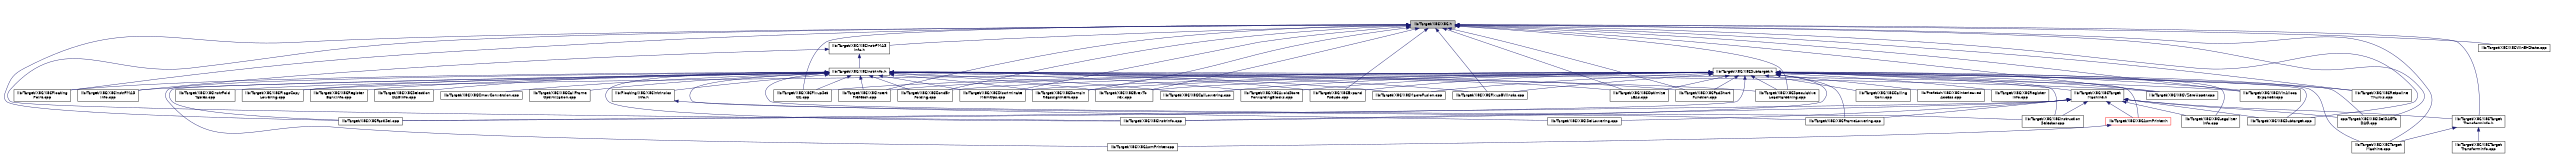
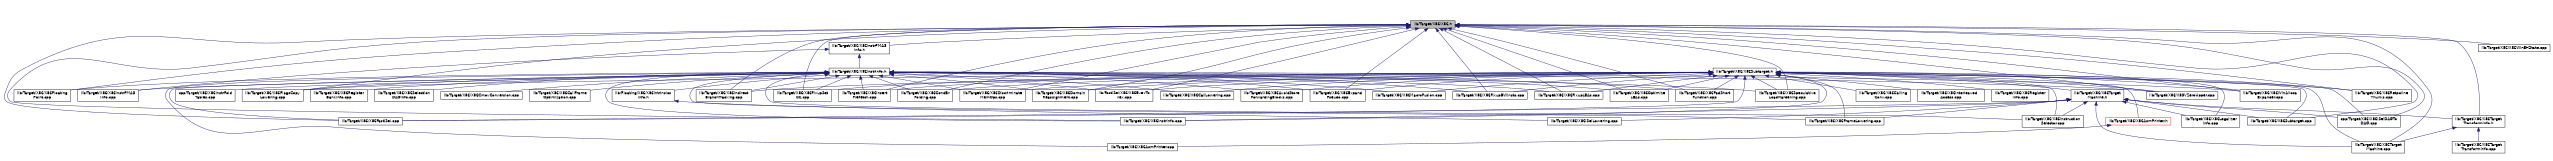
edge "lib/Target/X86/X86FlagsCopy Lowering.cpp" -> "lib/Target/X86/X86.h": added
node "lib/Target/X86/X86InstrFold Tables.cpp": label "lib/Target/X86/X86InstrFold Tables.cpp" -> "cpp/Target/X86/X86InstrFold Tables.cpp"
node "lib/Target/X86/X86Indirect BranchTracking.cpp": added
node "lib/Target/X86/X86EvexTo Vex.cpp": label "lib/Target/X86/X86EvexTo Vex.cpp" -> "lib/FastISel/X86/X86EvexTo Vex.cpp"
node "lib/Target/X86/X86FixupLEAs.cpp": added
node "lib/Prefetch/X86/X86Interleaved Access.cpp": label "lib/Prefetch/X86/X86Interleaved Access.cpp" -> "lib/Target/X86/X86Interleaved Access.cpp"
node "lib/Target/X86/X86VZeroUpper.cpp": label "lib/Target/X86/X86VZeroUpper.cpp" -> "lib/Target/X86/X83VZeroUpper.cpp"
edge "lib/Target/X86/X86AsmPrinter.h" -> "lib/Target/X86/X86Target Machine.h": now "lib/Target/X86/X86Target Machine.cpp" -> "lib/Target/X86/X86Target Machine.h"
